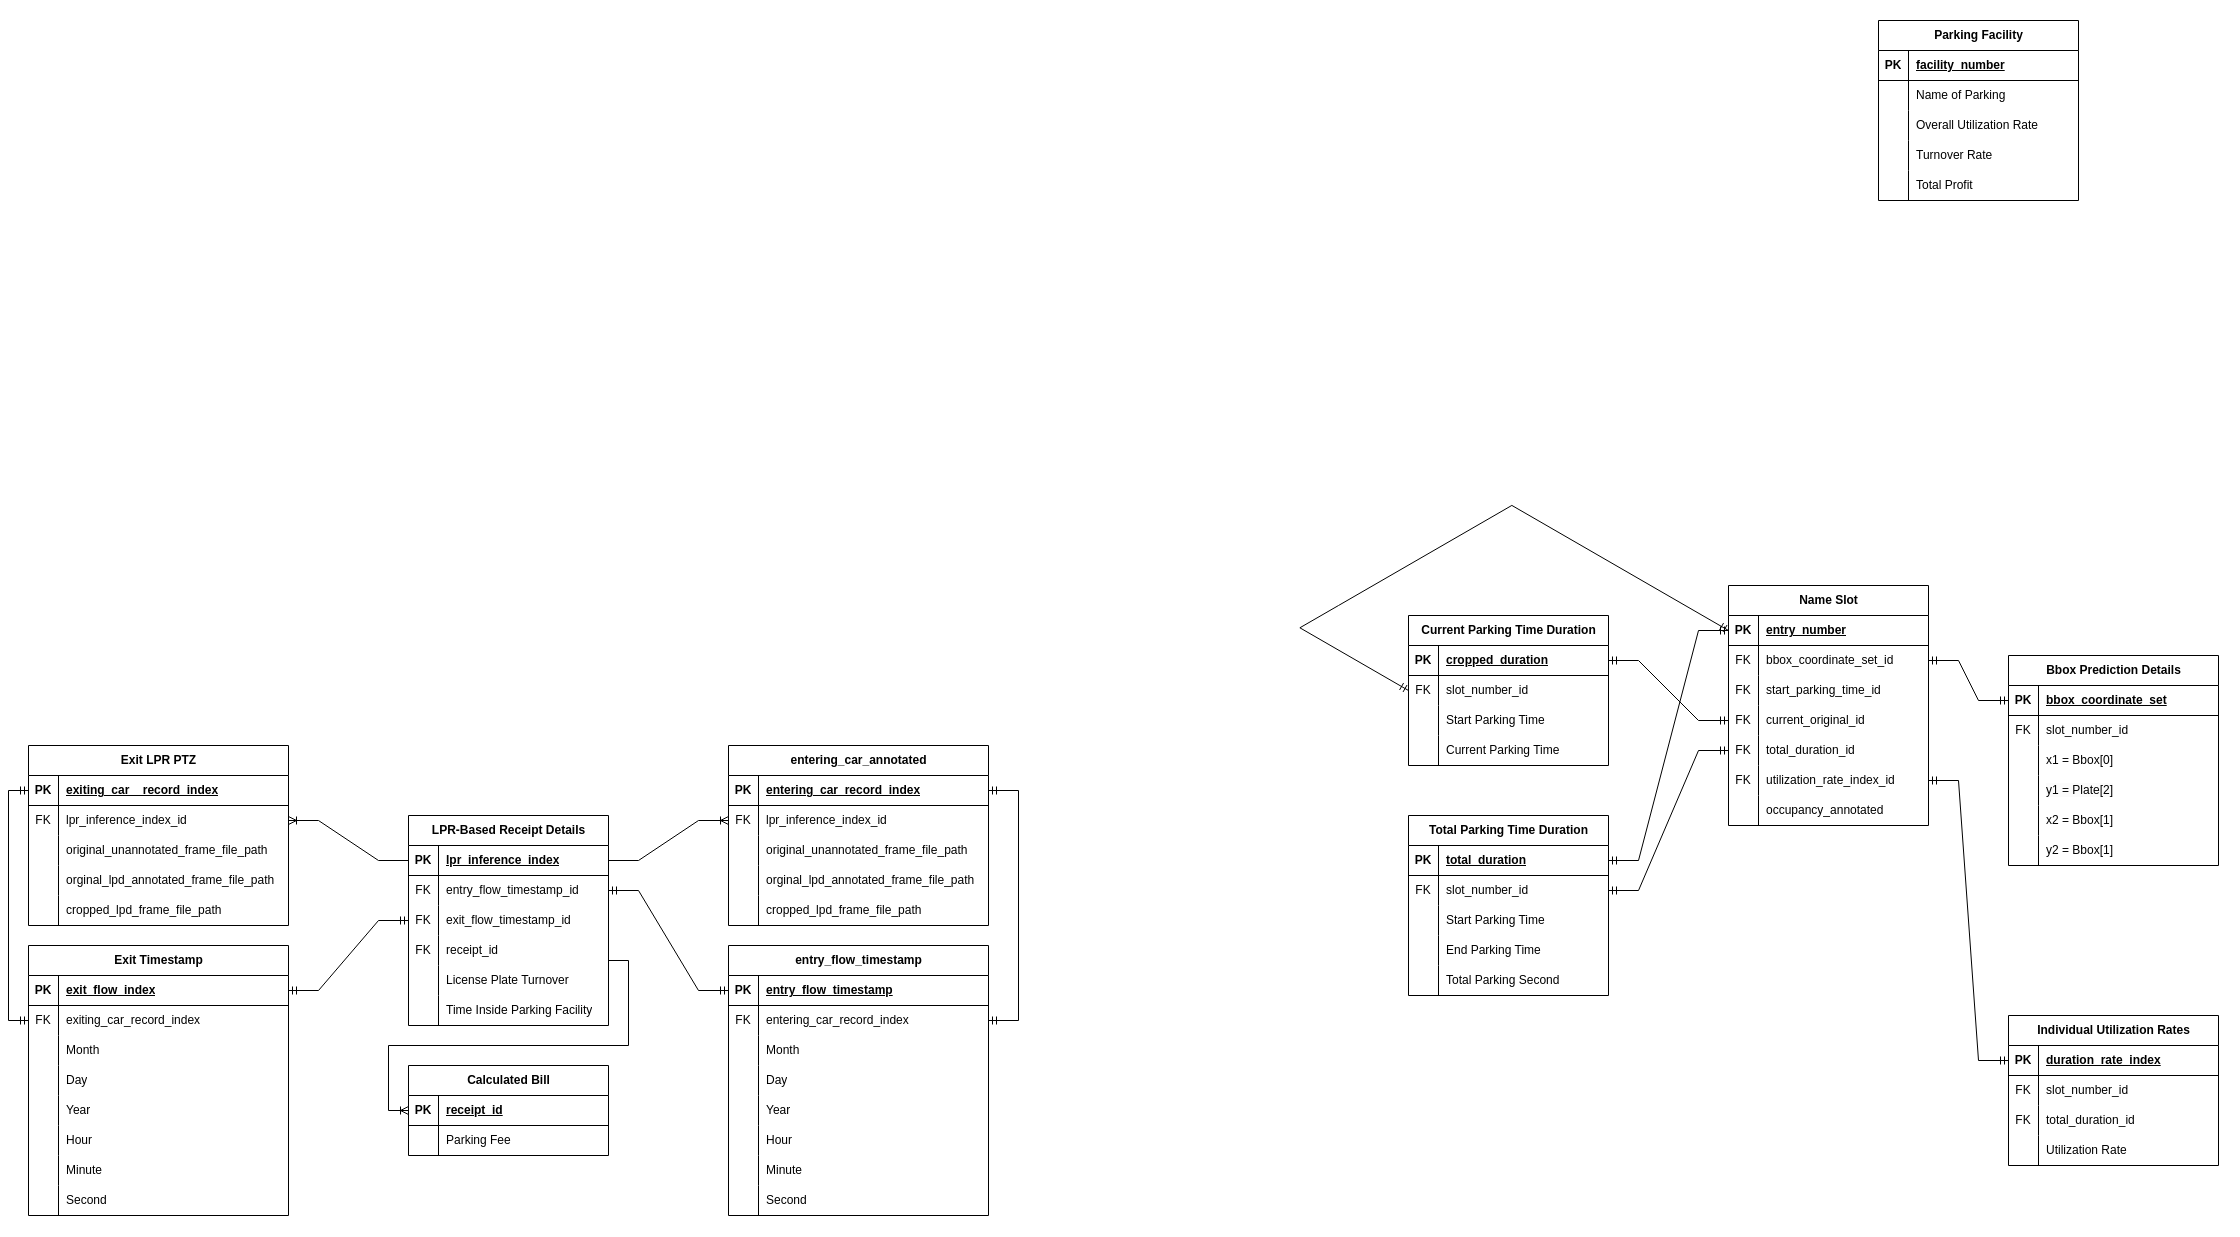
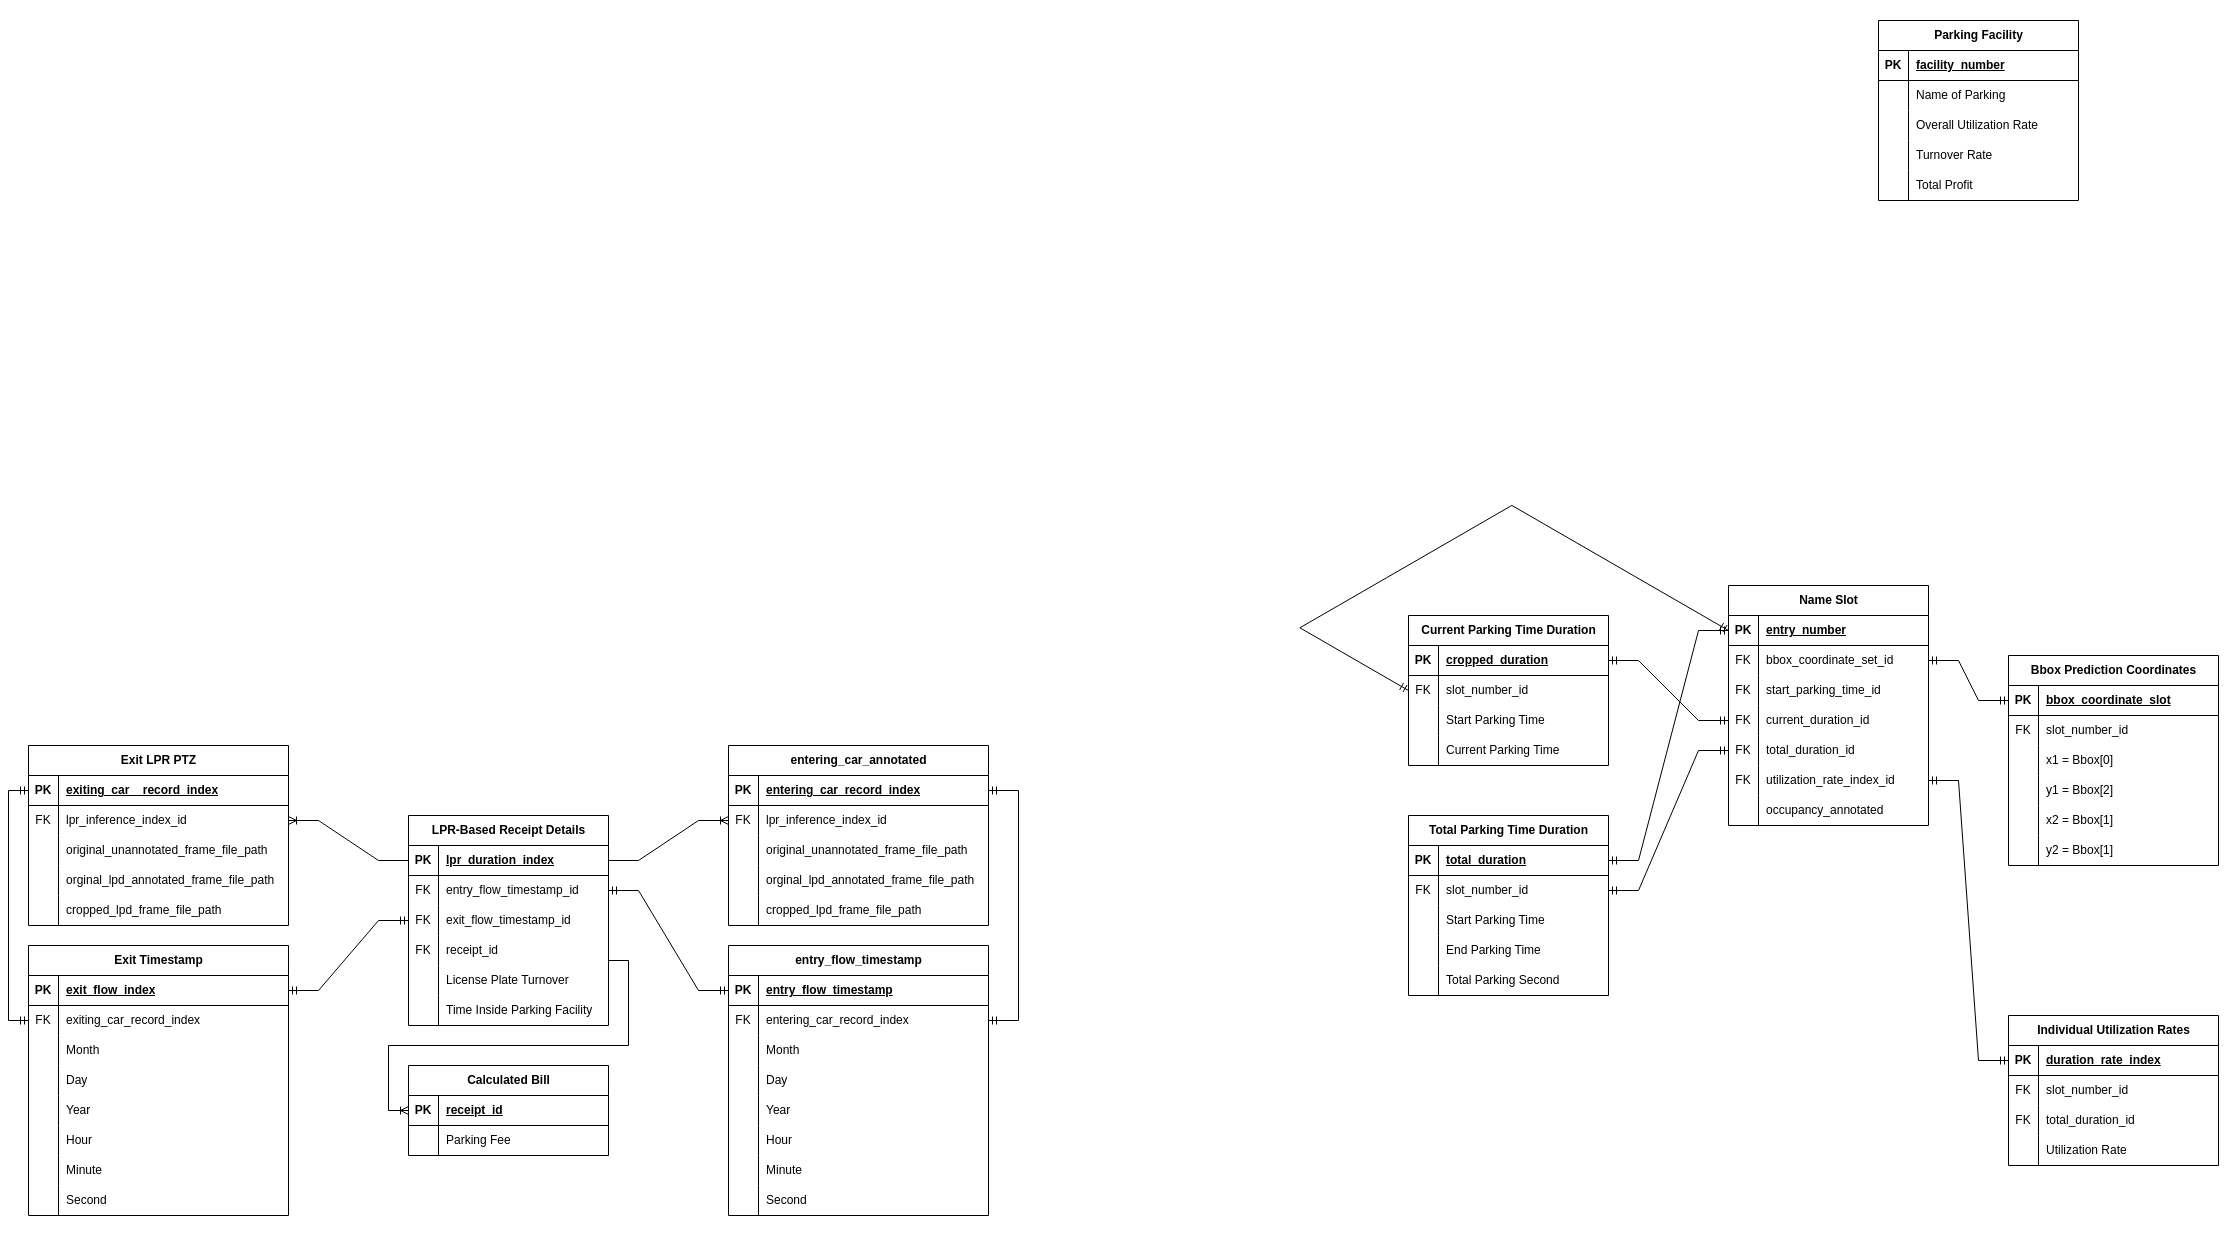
node "Bbox Prediction Details": label "Bbox Prediction Details" -> "Bbox Prediction Coordinates"
node "bbox_coordinate_set": label "bbox_coordinate_set" -> "bbox_coordinate_slot"
node "current_original_id": label "current_original_id" -> "current_duration_id"
node "y1 = Plate[2]": label "y1 = Plate[2]" -> "y1 = Bbox[2]"
node "lpr_inference_index": label "lpr_inference_index" -> "lpr_duration_index"
